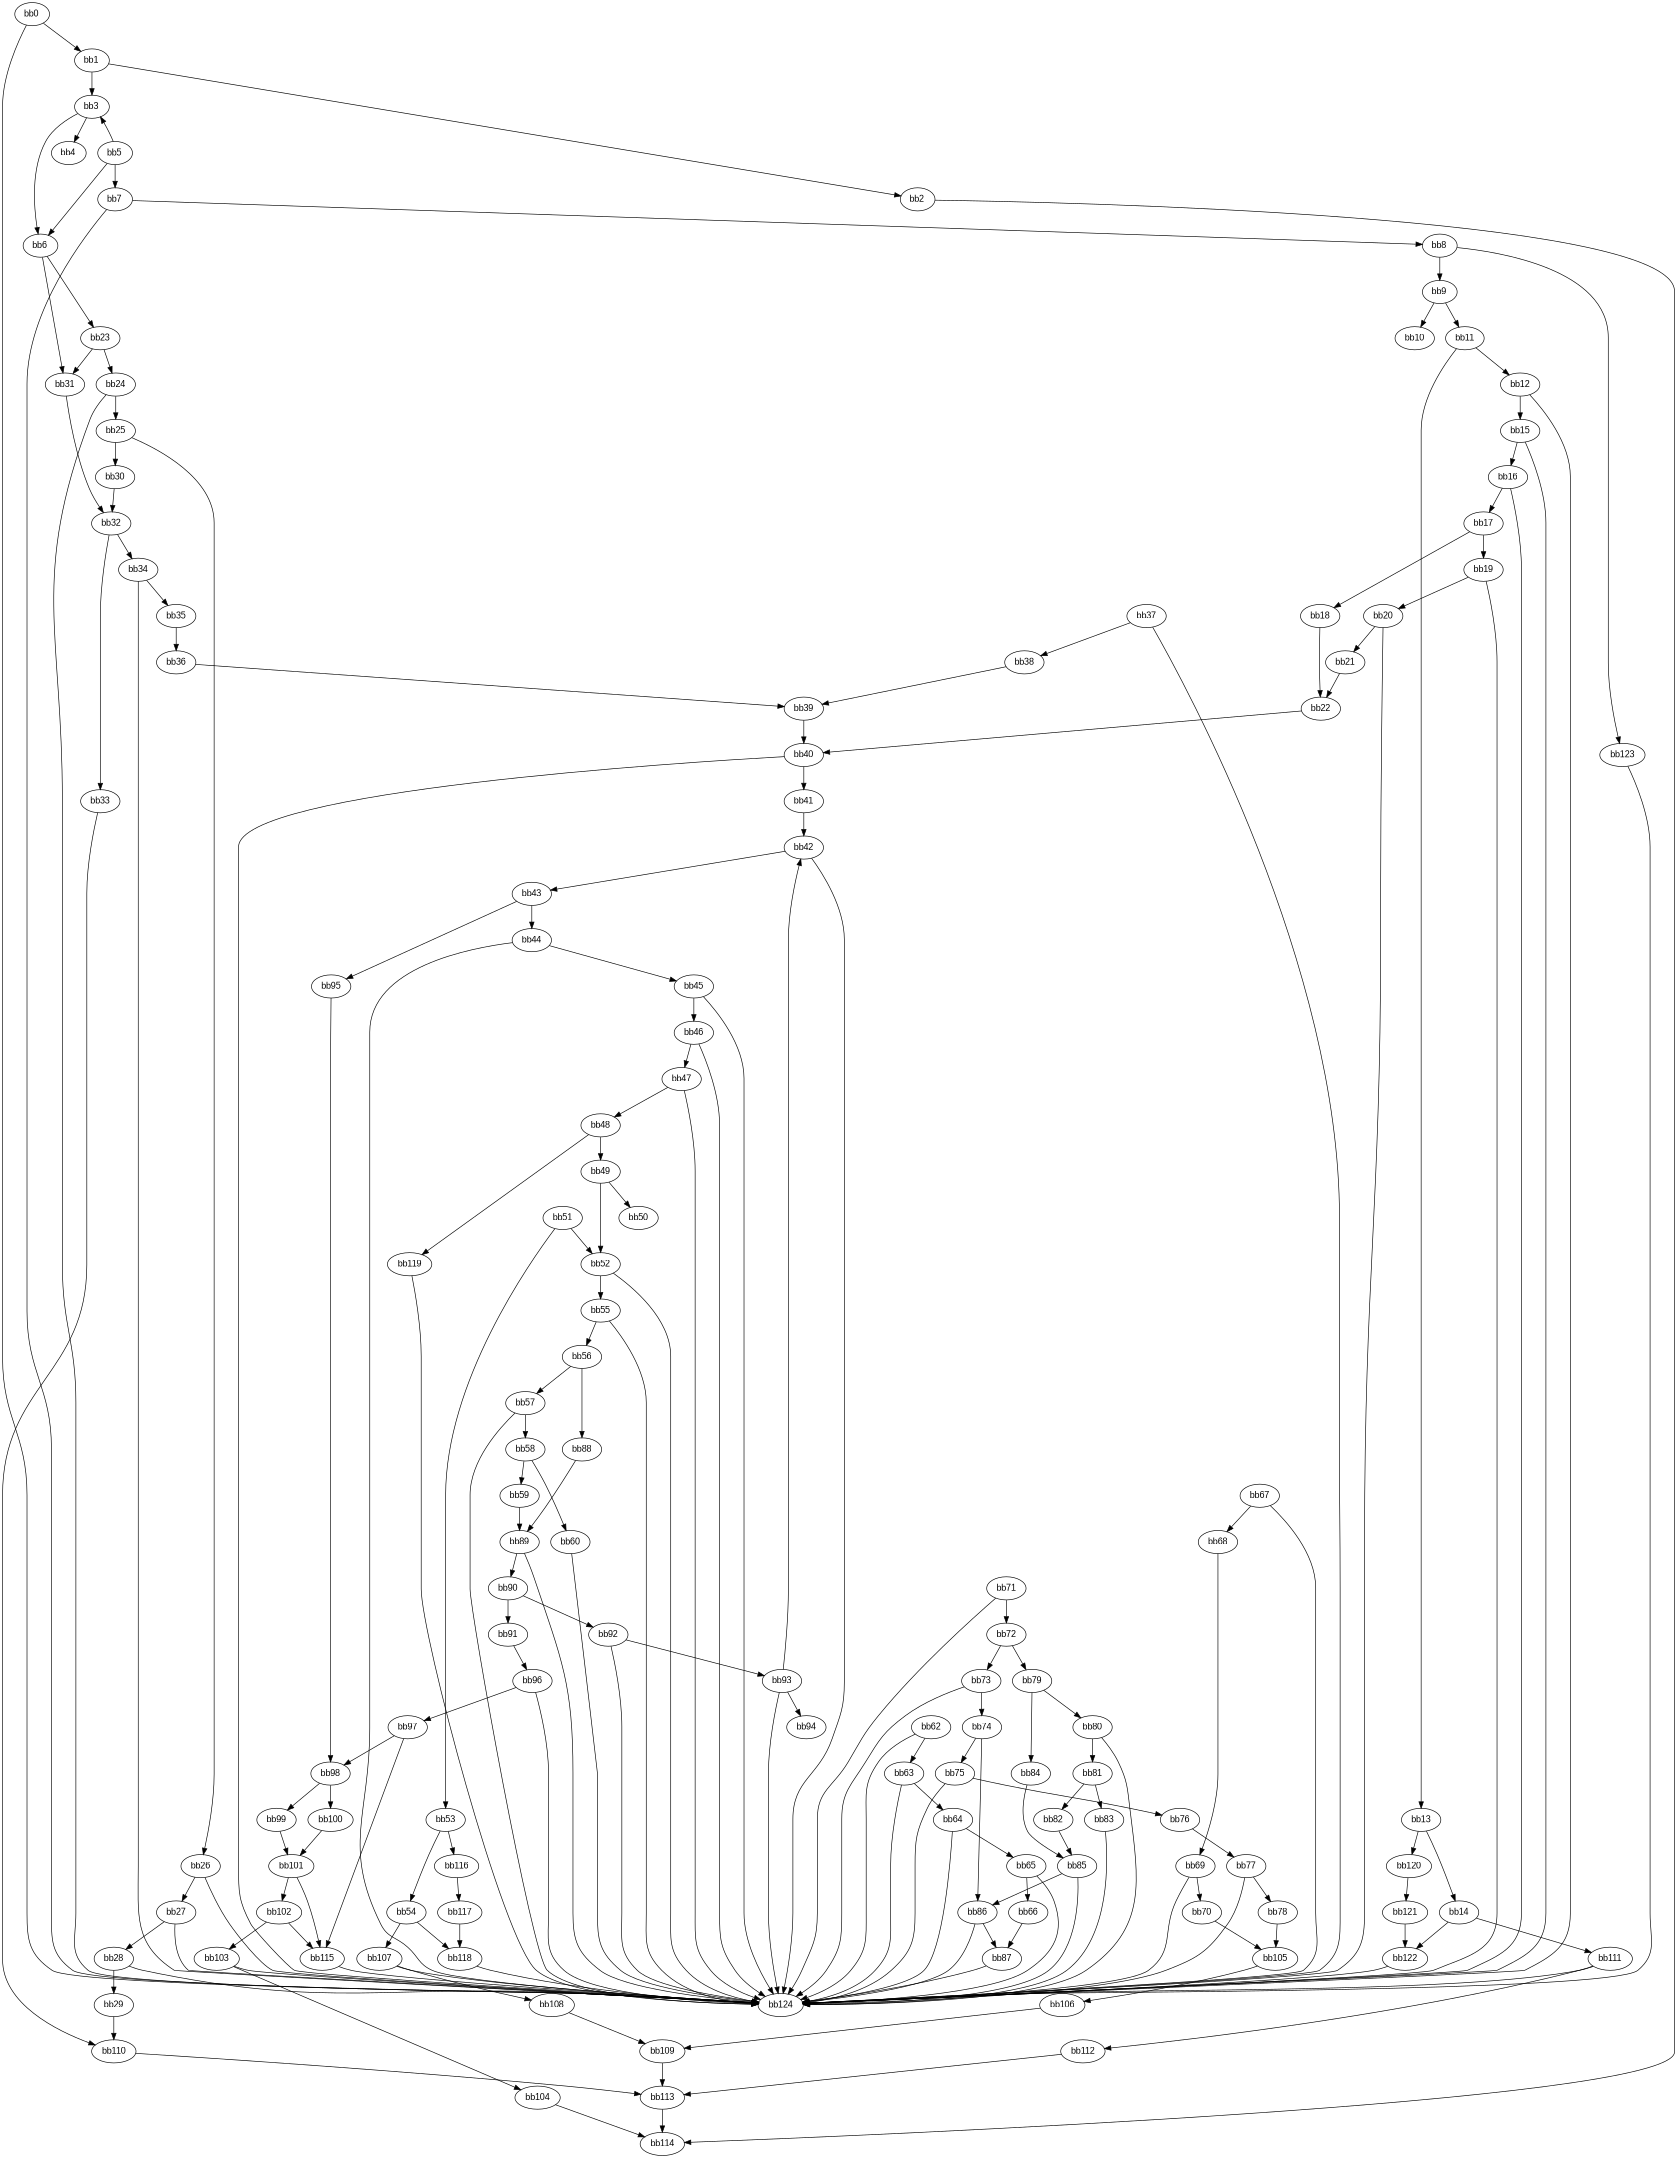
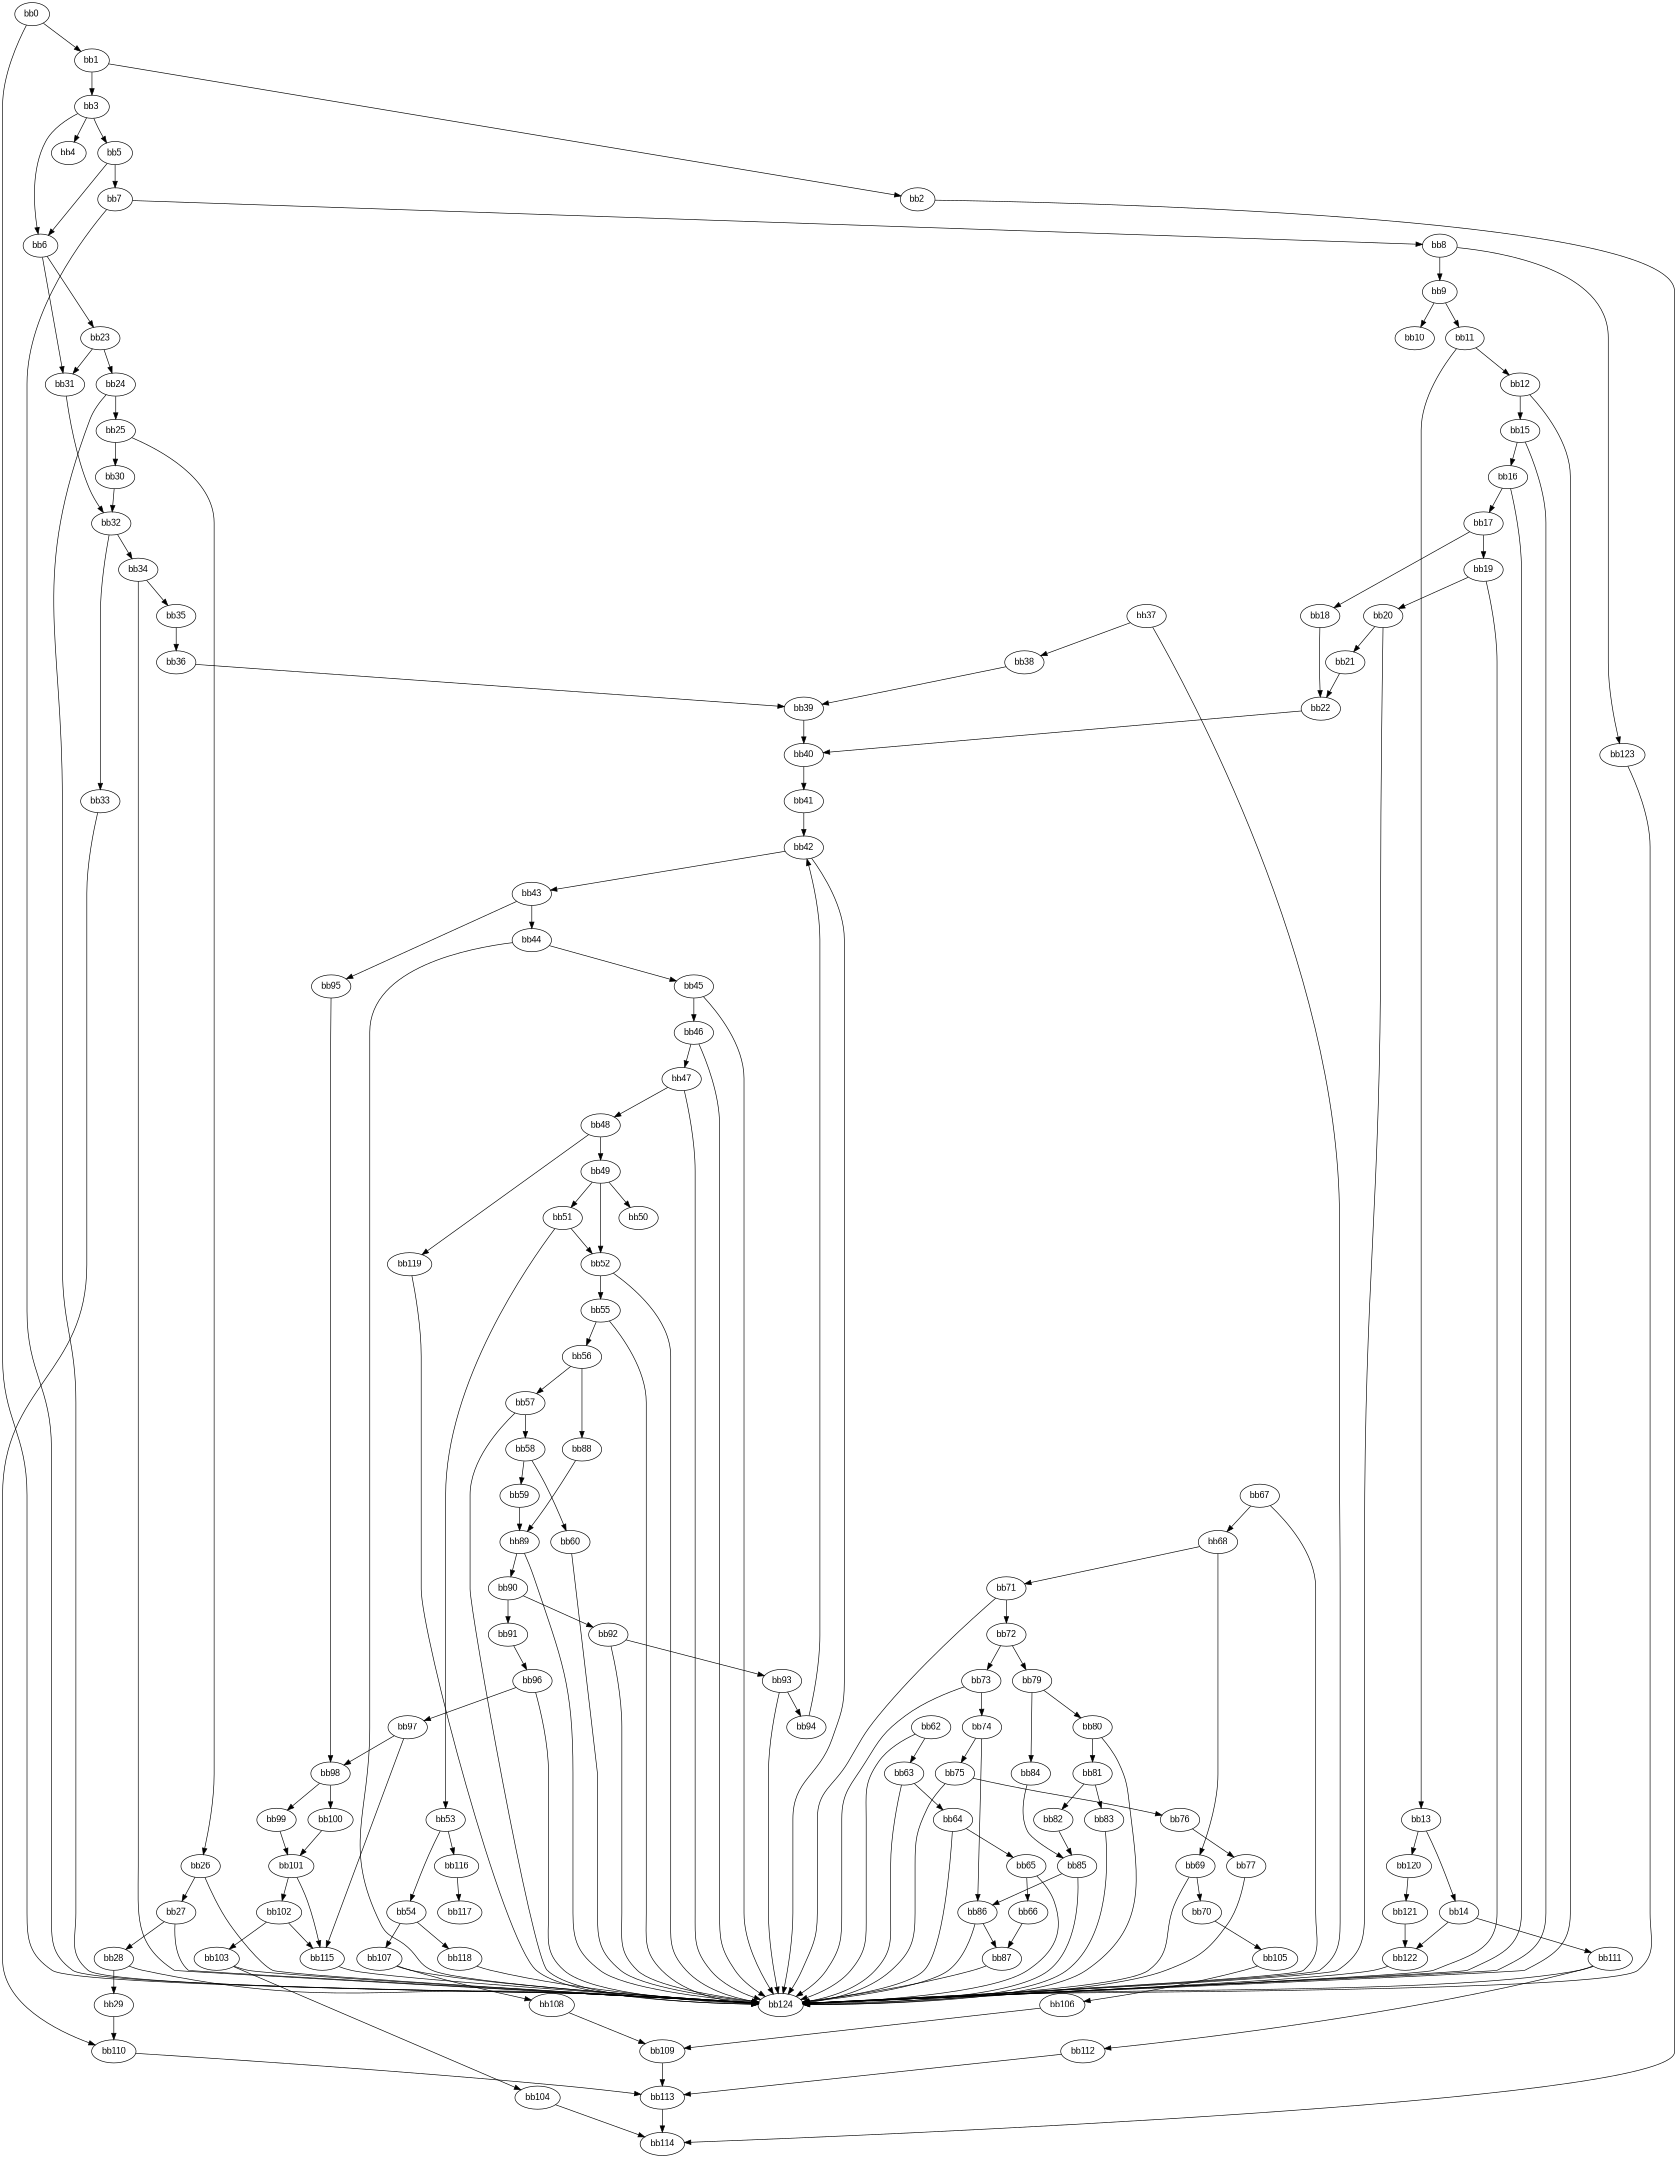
edge "bb5" -> "bb3": reversed
edge "bb49" -> "bb51": added
edge "bb93" -> "bb42": now "bb94" -> "bb42"
edge "bb40" -> "bb124": removed
edge "bb68" -> "bb71": added
node "bb78": removed
edge "bb117" -> "bb118": removed
